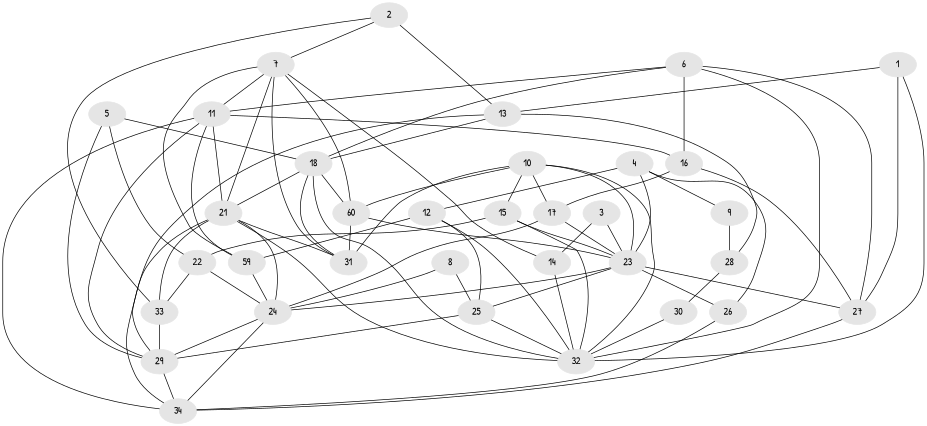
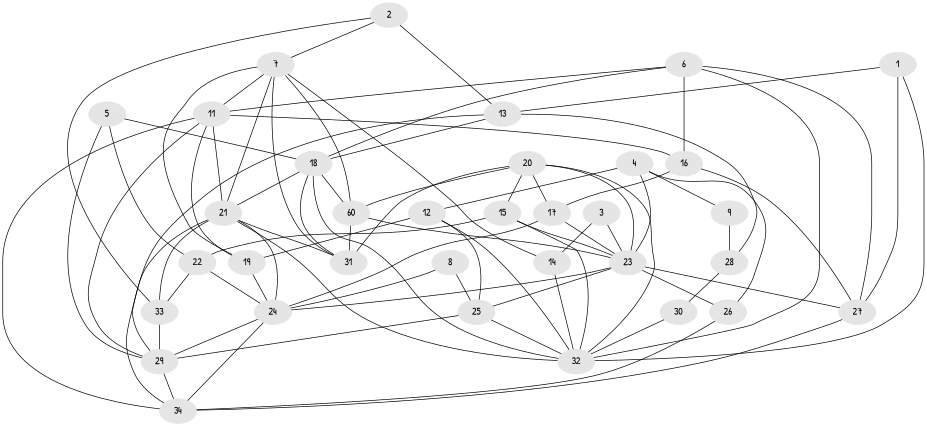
node "10": label "10" -> "20"
node "59": label "59" -> "19"
